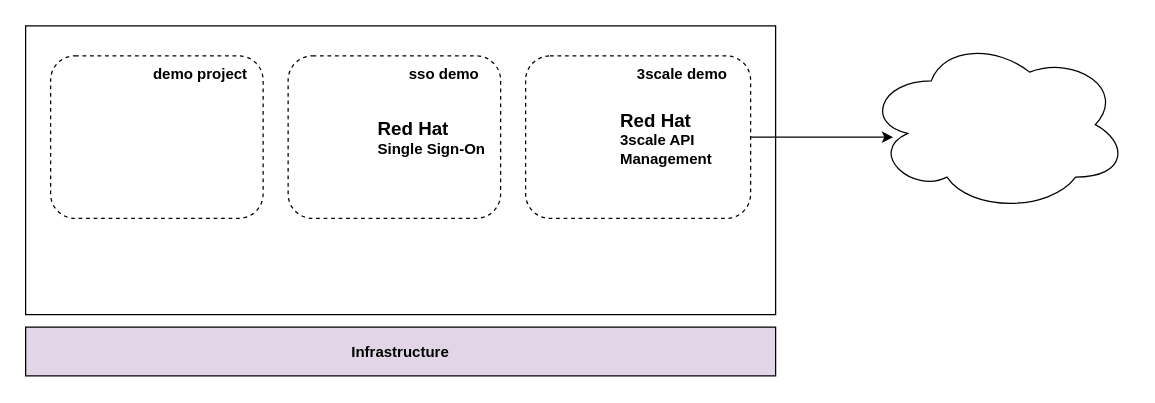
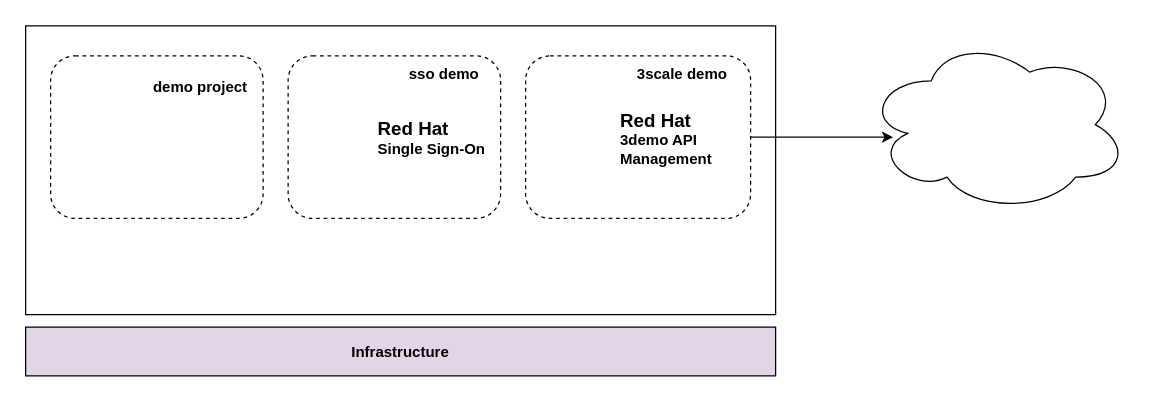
node "demo project": moved (201, 74) -> (201, 87)
node "Red Hat 3scale API Management": label "Red Hat 3scale API Management" -> "Red Hat 3demo API Management"
